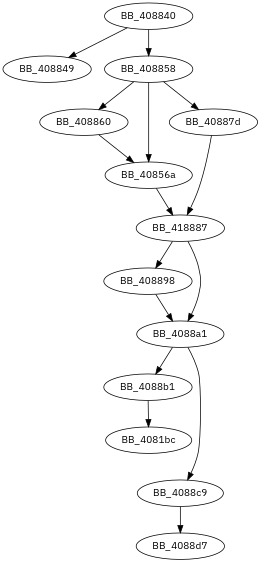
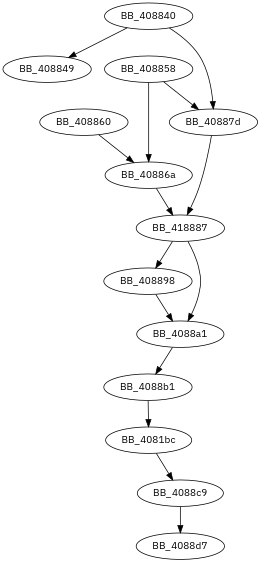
edge "BB_408840" -> "BB_408858": now "BB_408840" -> "BB_40887d"
edge "BB_408858" -> "BB_408860": removed
node "BB_40856a": label "BB_40856a" -> "BB_40886a"
edge "BB_4088a1" -> "BB_4088c9": now "BB_4081bc" -> "BB_4088c9"
